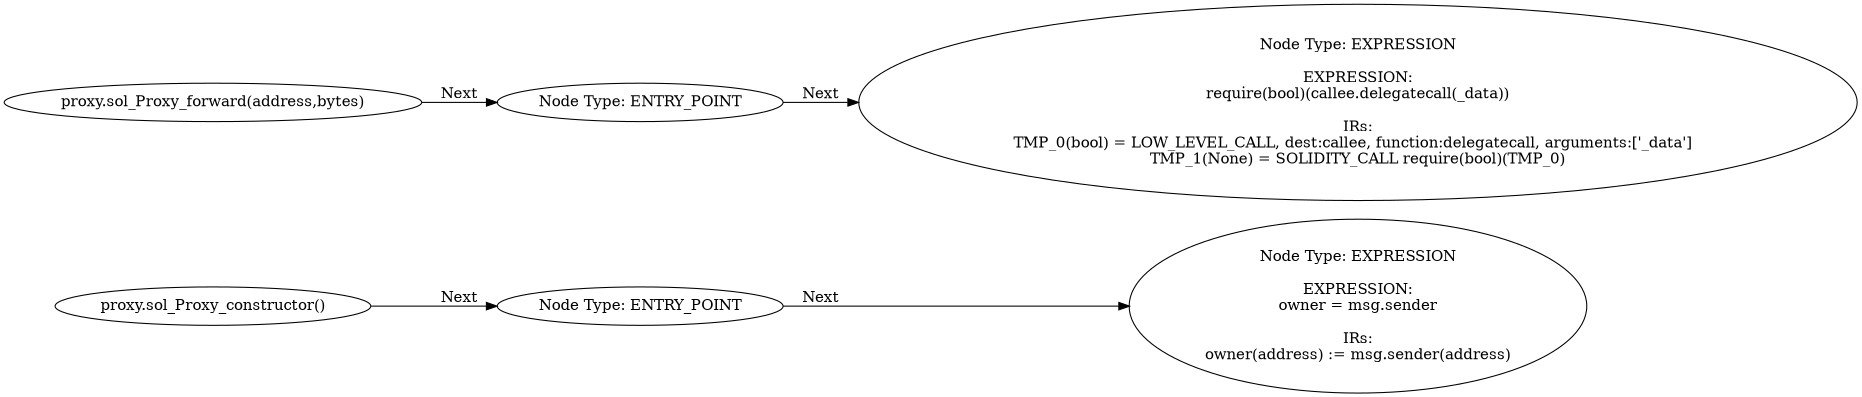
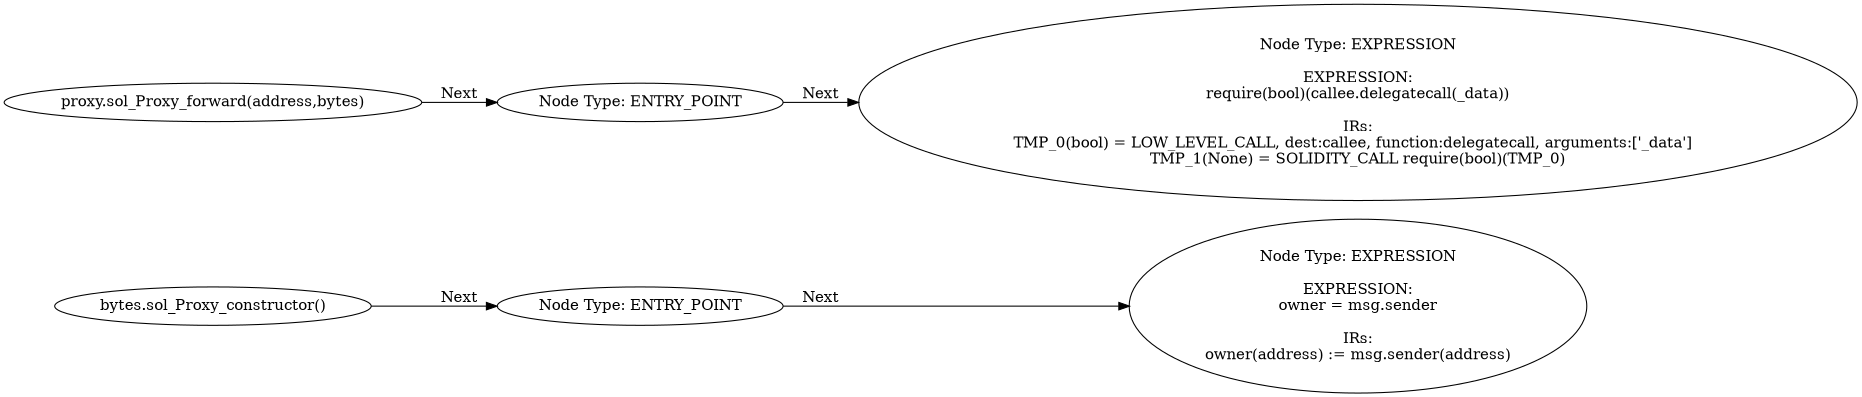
node "proxy.sol_Proxy_constructor()": label "proxy.sol_Proxy_constructor()" -> "bytes.sol_Proxy_constructor()"
